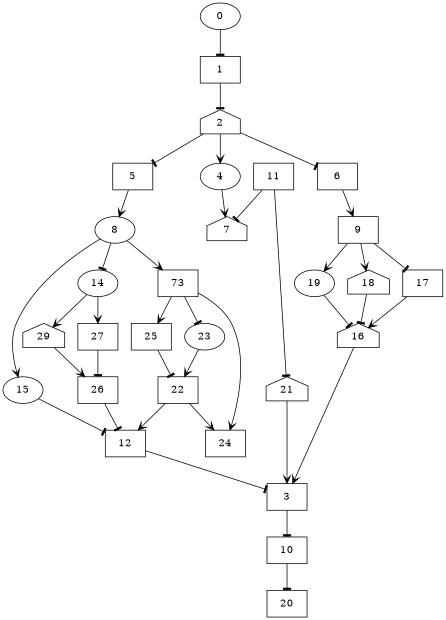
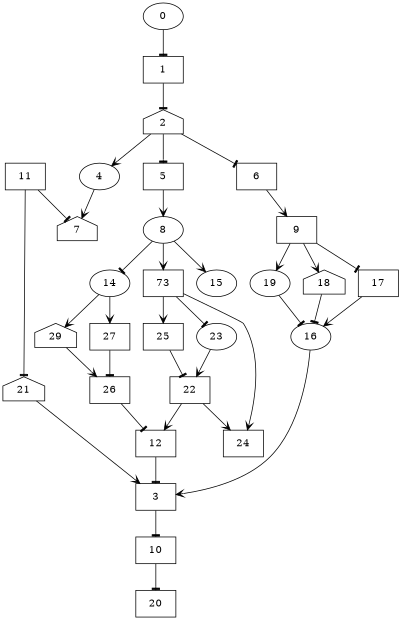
node "16": shape house -> ellipse
edge "15" -> "12": removed
